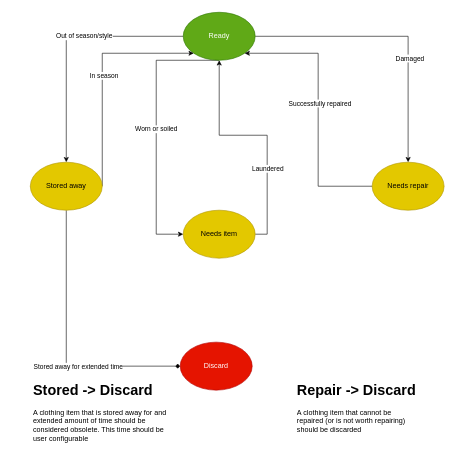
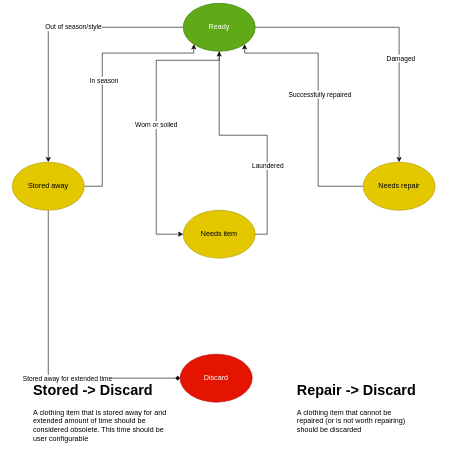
node "Ready": moved (219, 36) -> (219, 27)
node "Stored away": moved (66, 186) -> (48, 186)
node "Needs repair": moved (408, 186) -> (399, 186)
node "Discard": moved (216, 366) -> (216, 378)
